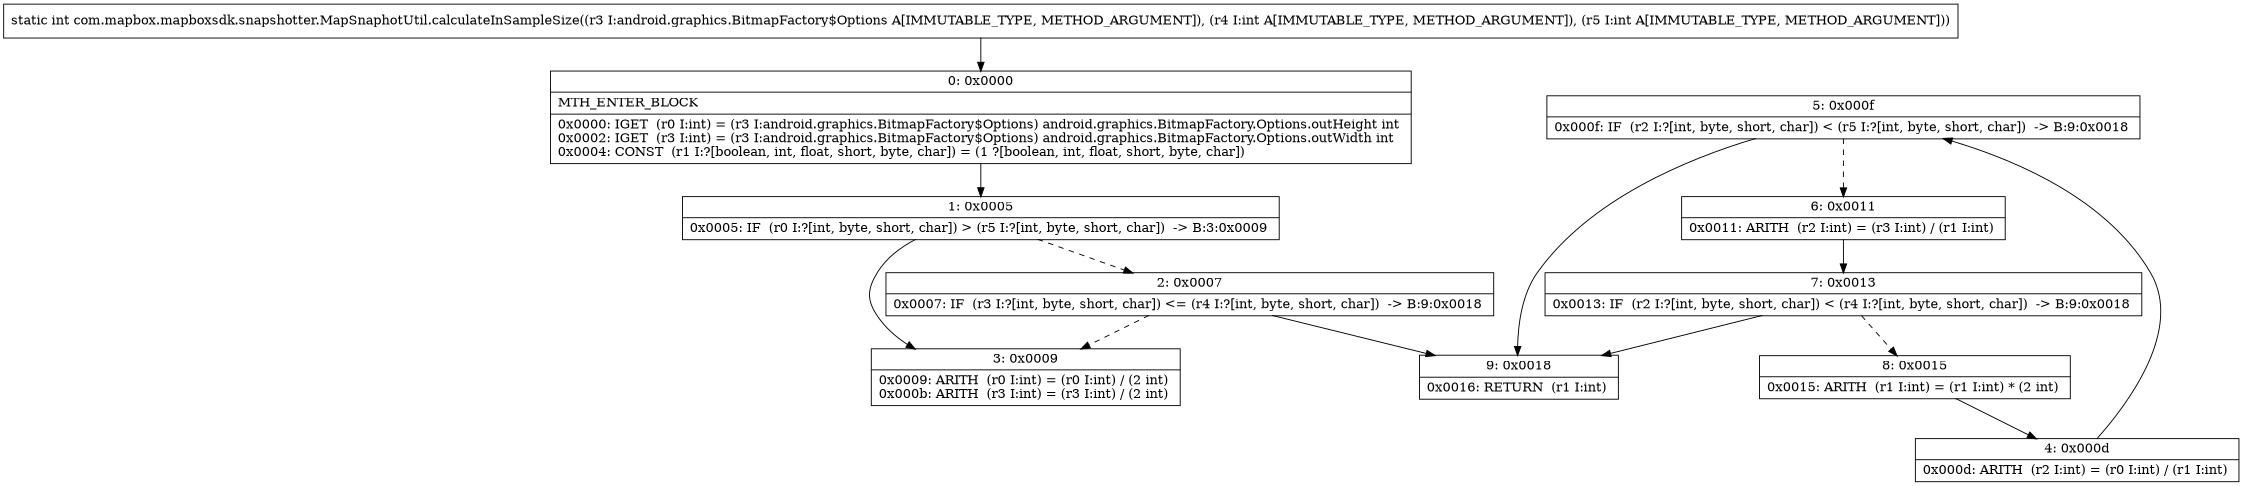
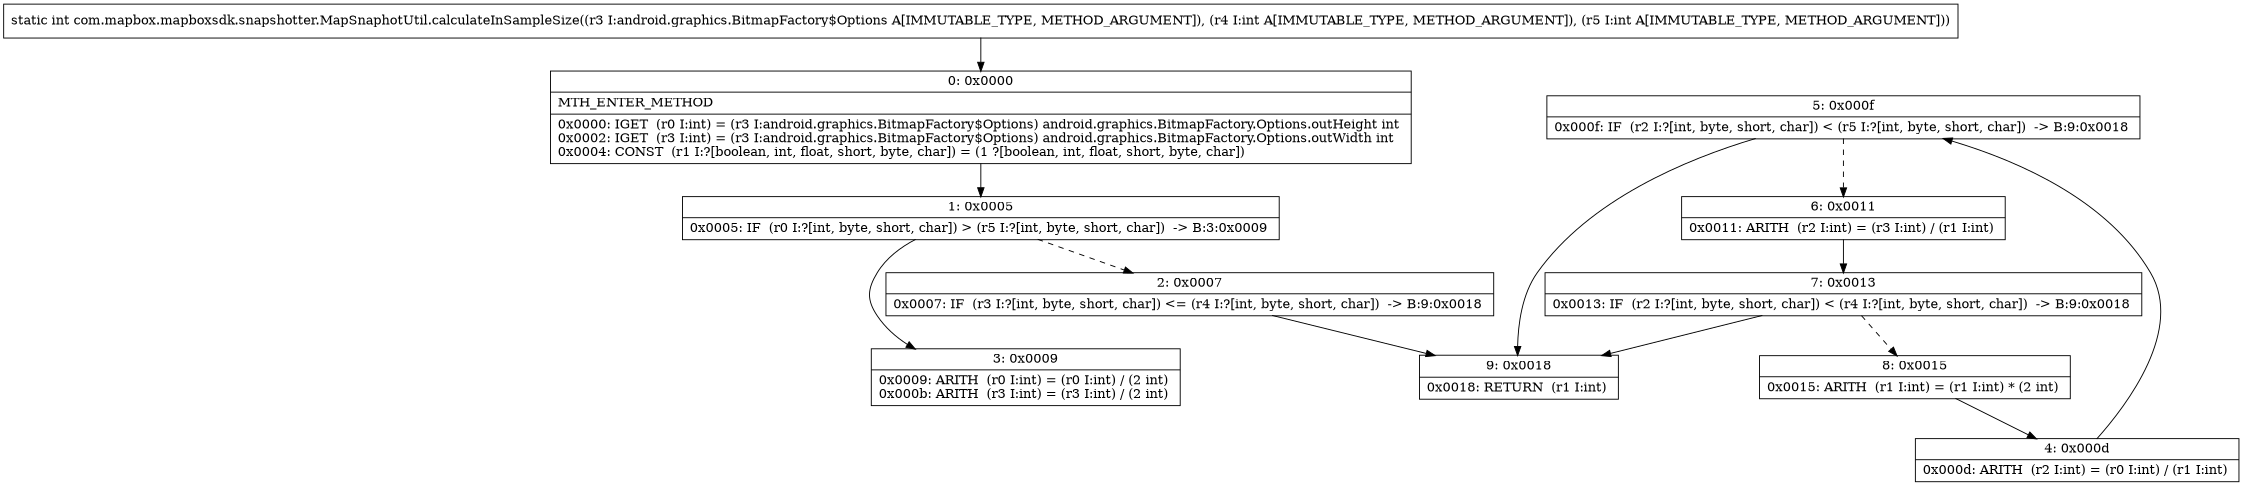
node "0: 0x0000": text "MTH_ENTER_BLOCK" -> "MTH_ENTER_METHOD"
edge "2: 0x0007" -> "3: 0x0009": removed
node "9: 0x0018": text "0x0016: RETURN  (r1 I:int)" -> "0x0018: RETURN  (r1 I:int)"
